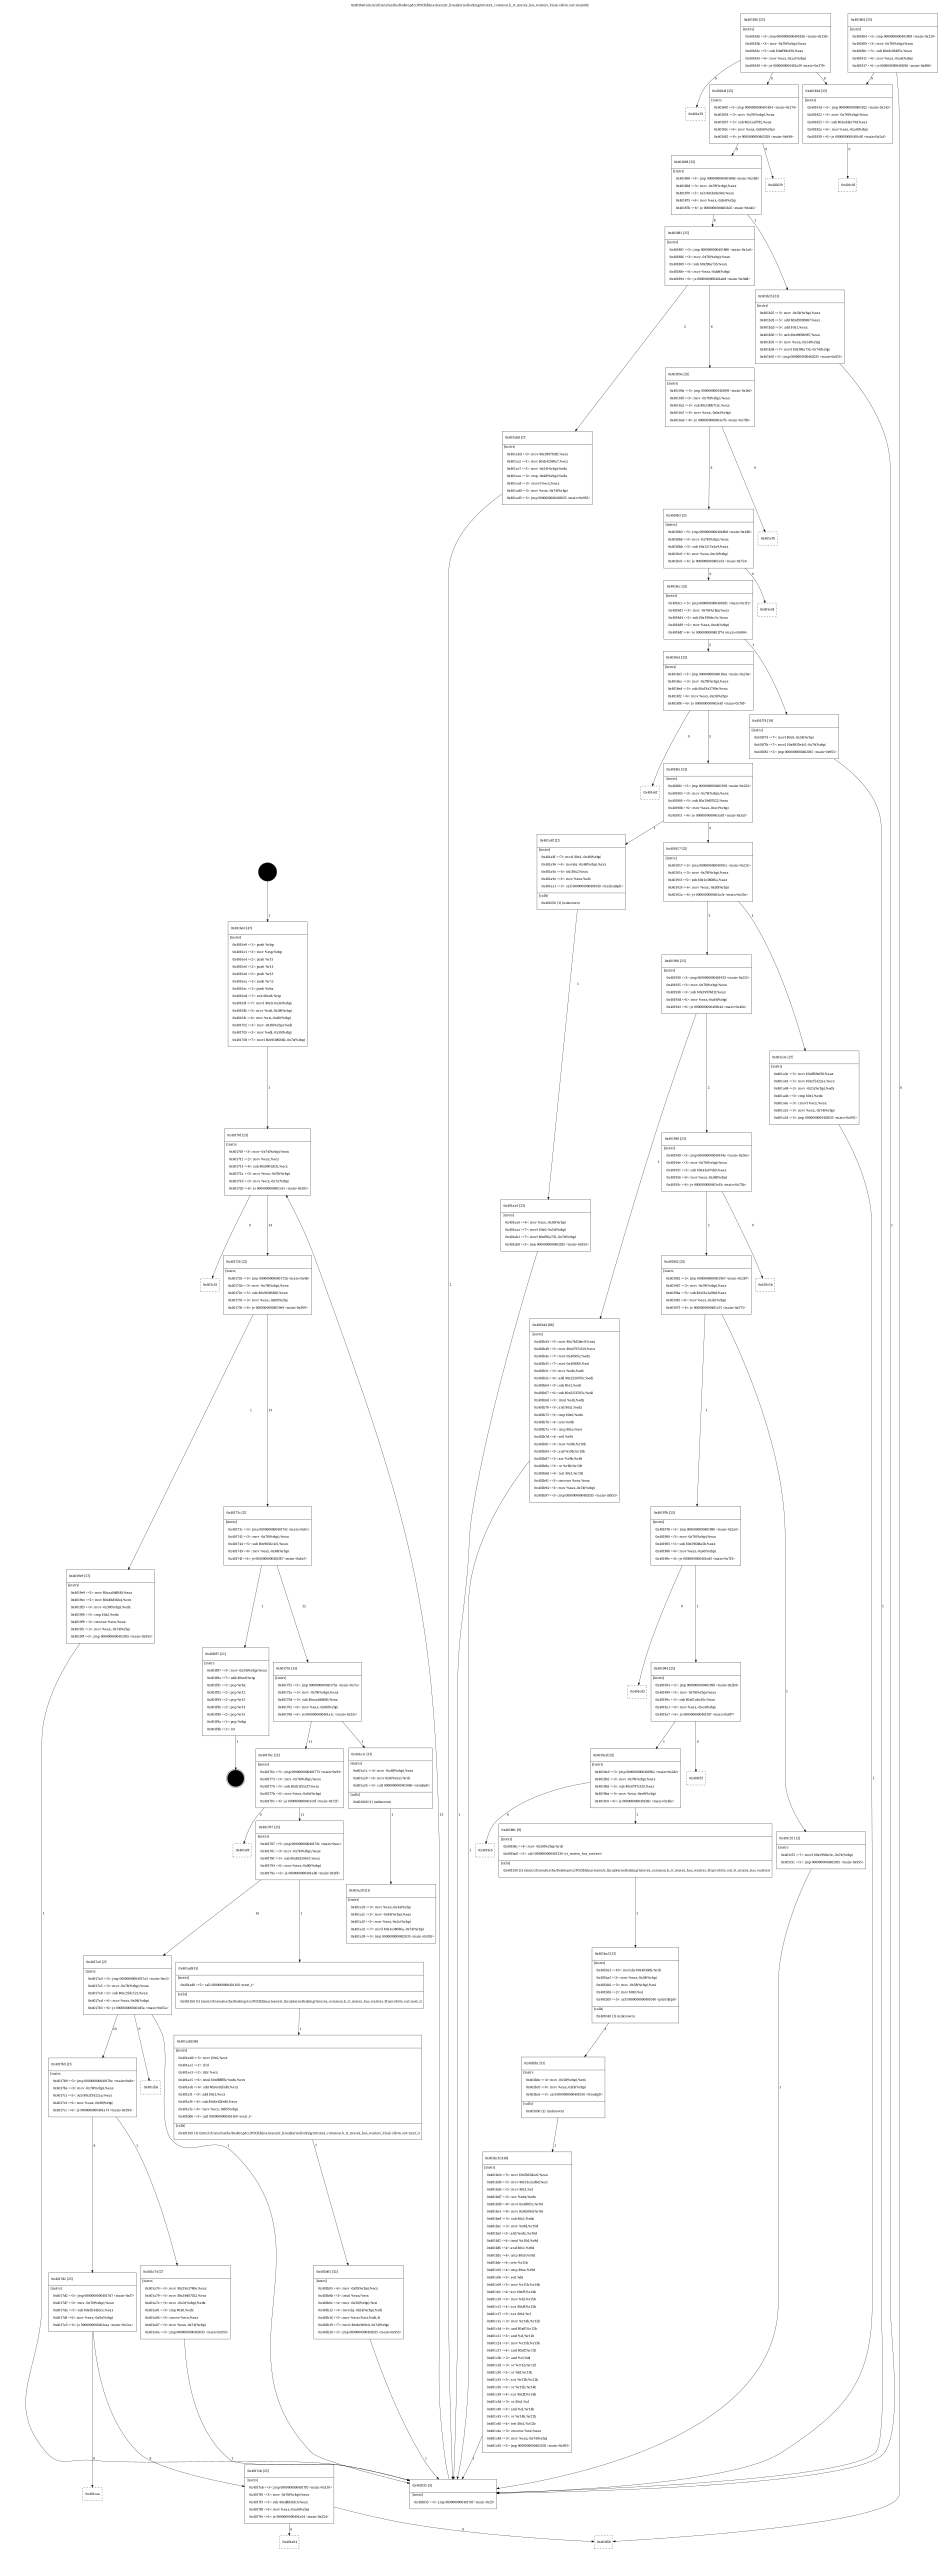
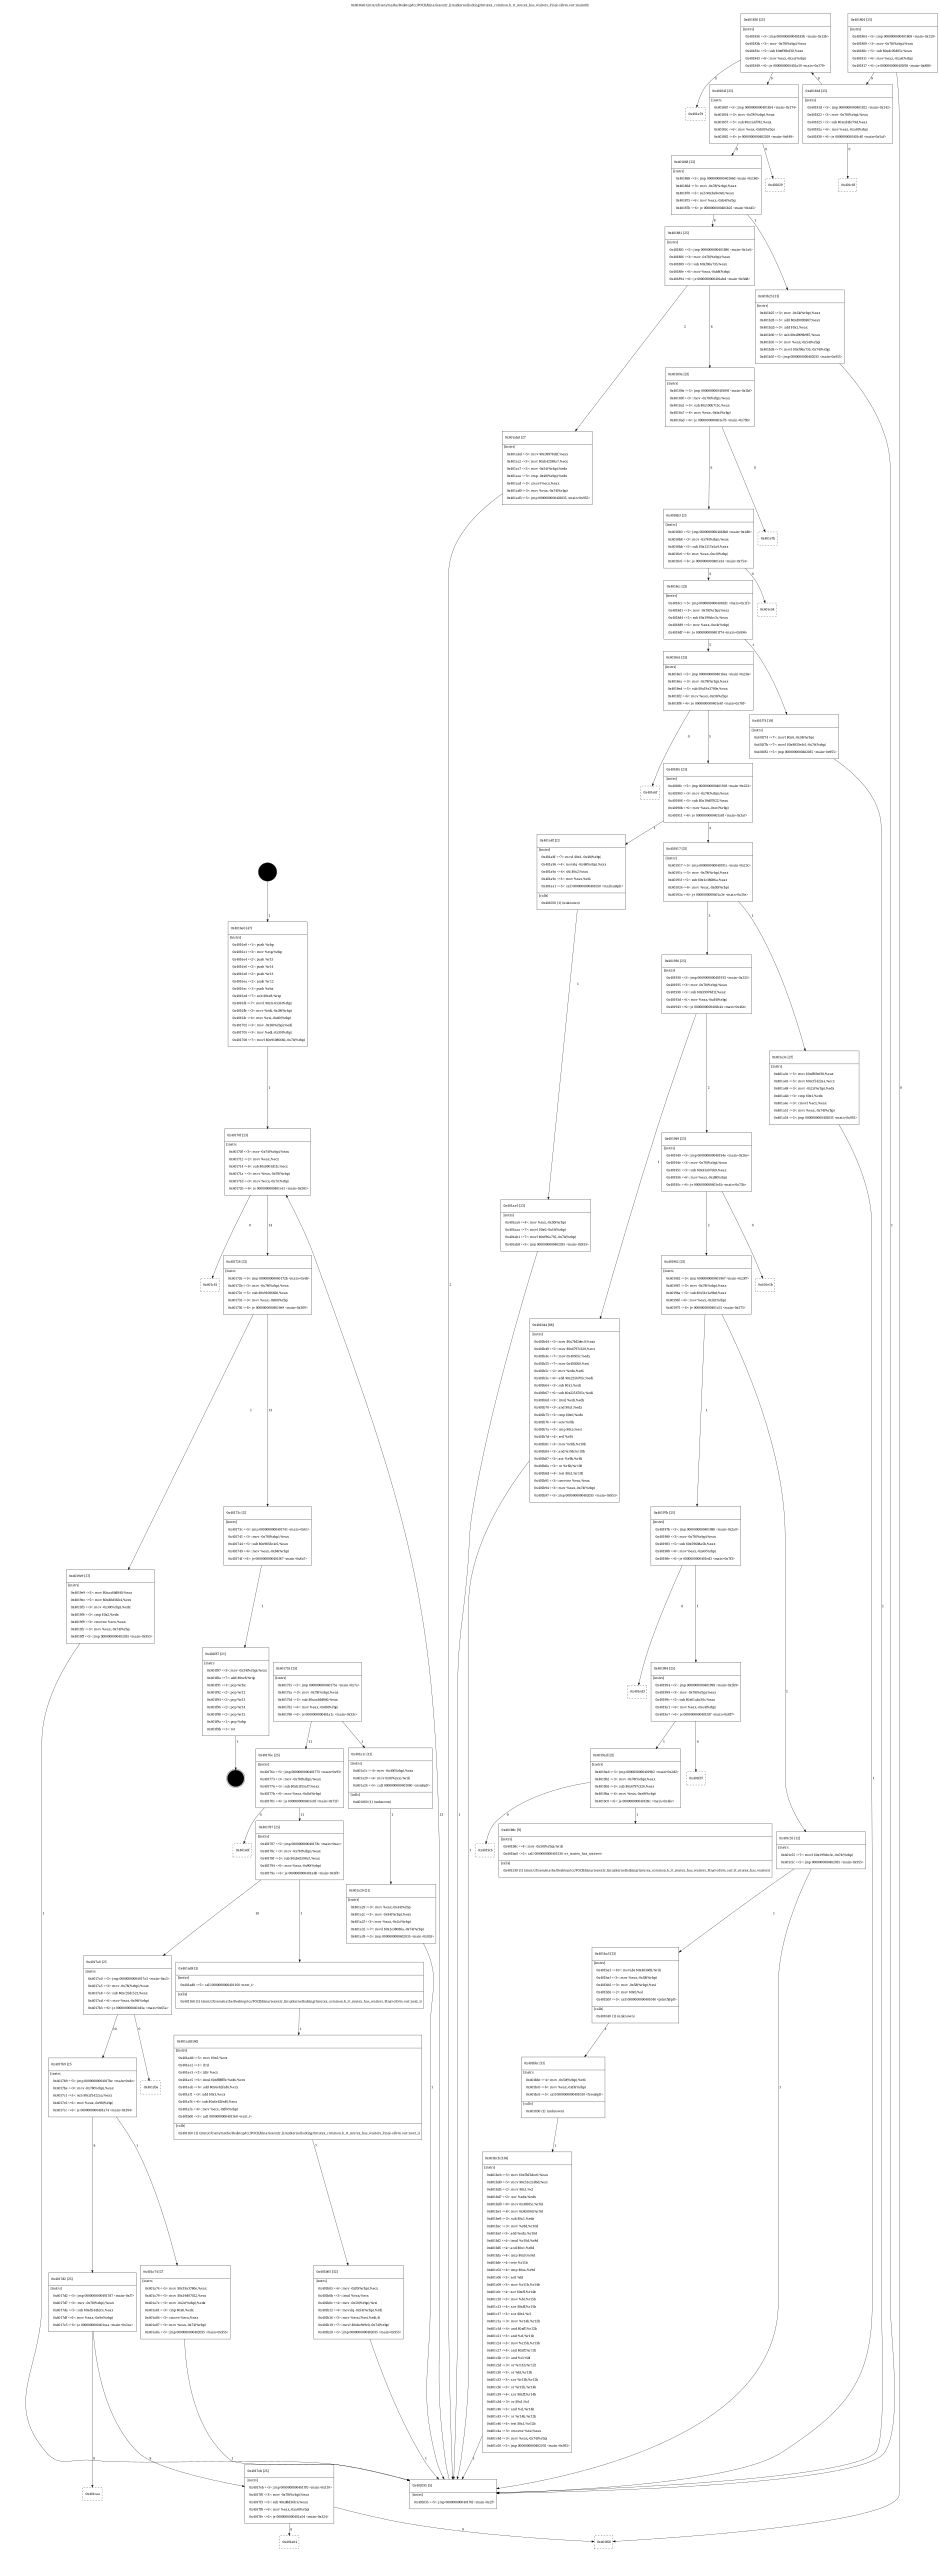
edge "0x401836 [25]" -> "0x40181d [25]": reversed
edge "0x40173c [25]" -> "0x401755 [25]": removed, label "12"
edge "0x401b9c [9]" -> "0x401ba5 [23]": now "0x401c55 [12]" -> "0x401ba5 [23]"
edge "0x4017a0 [25]" -> "0x402035 [5]": now "0x401a29 [21]" -> "0x402035 [5]"
